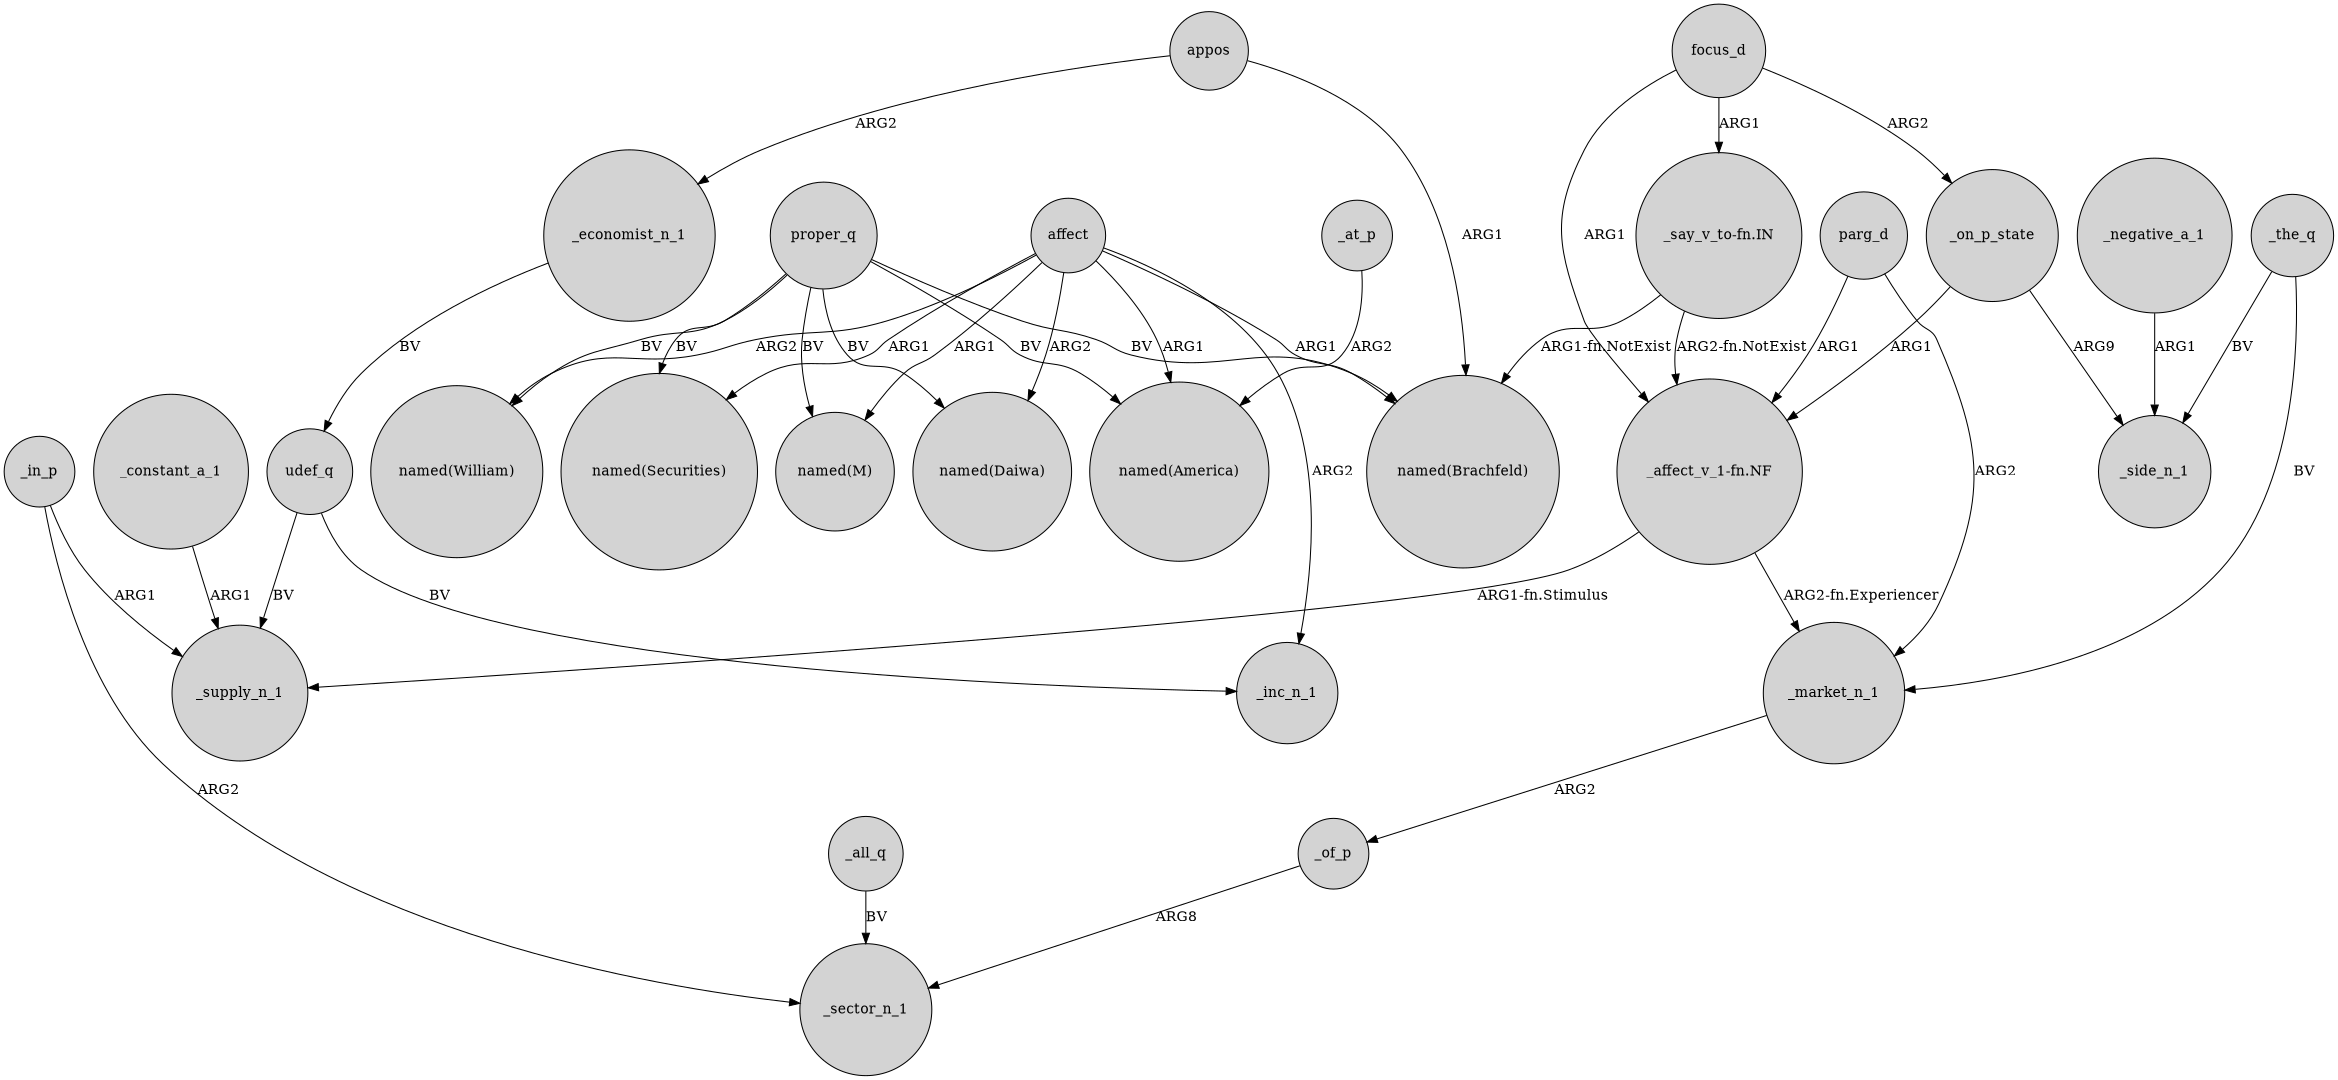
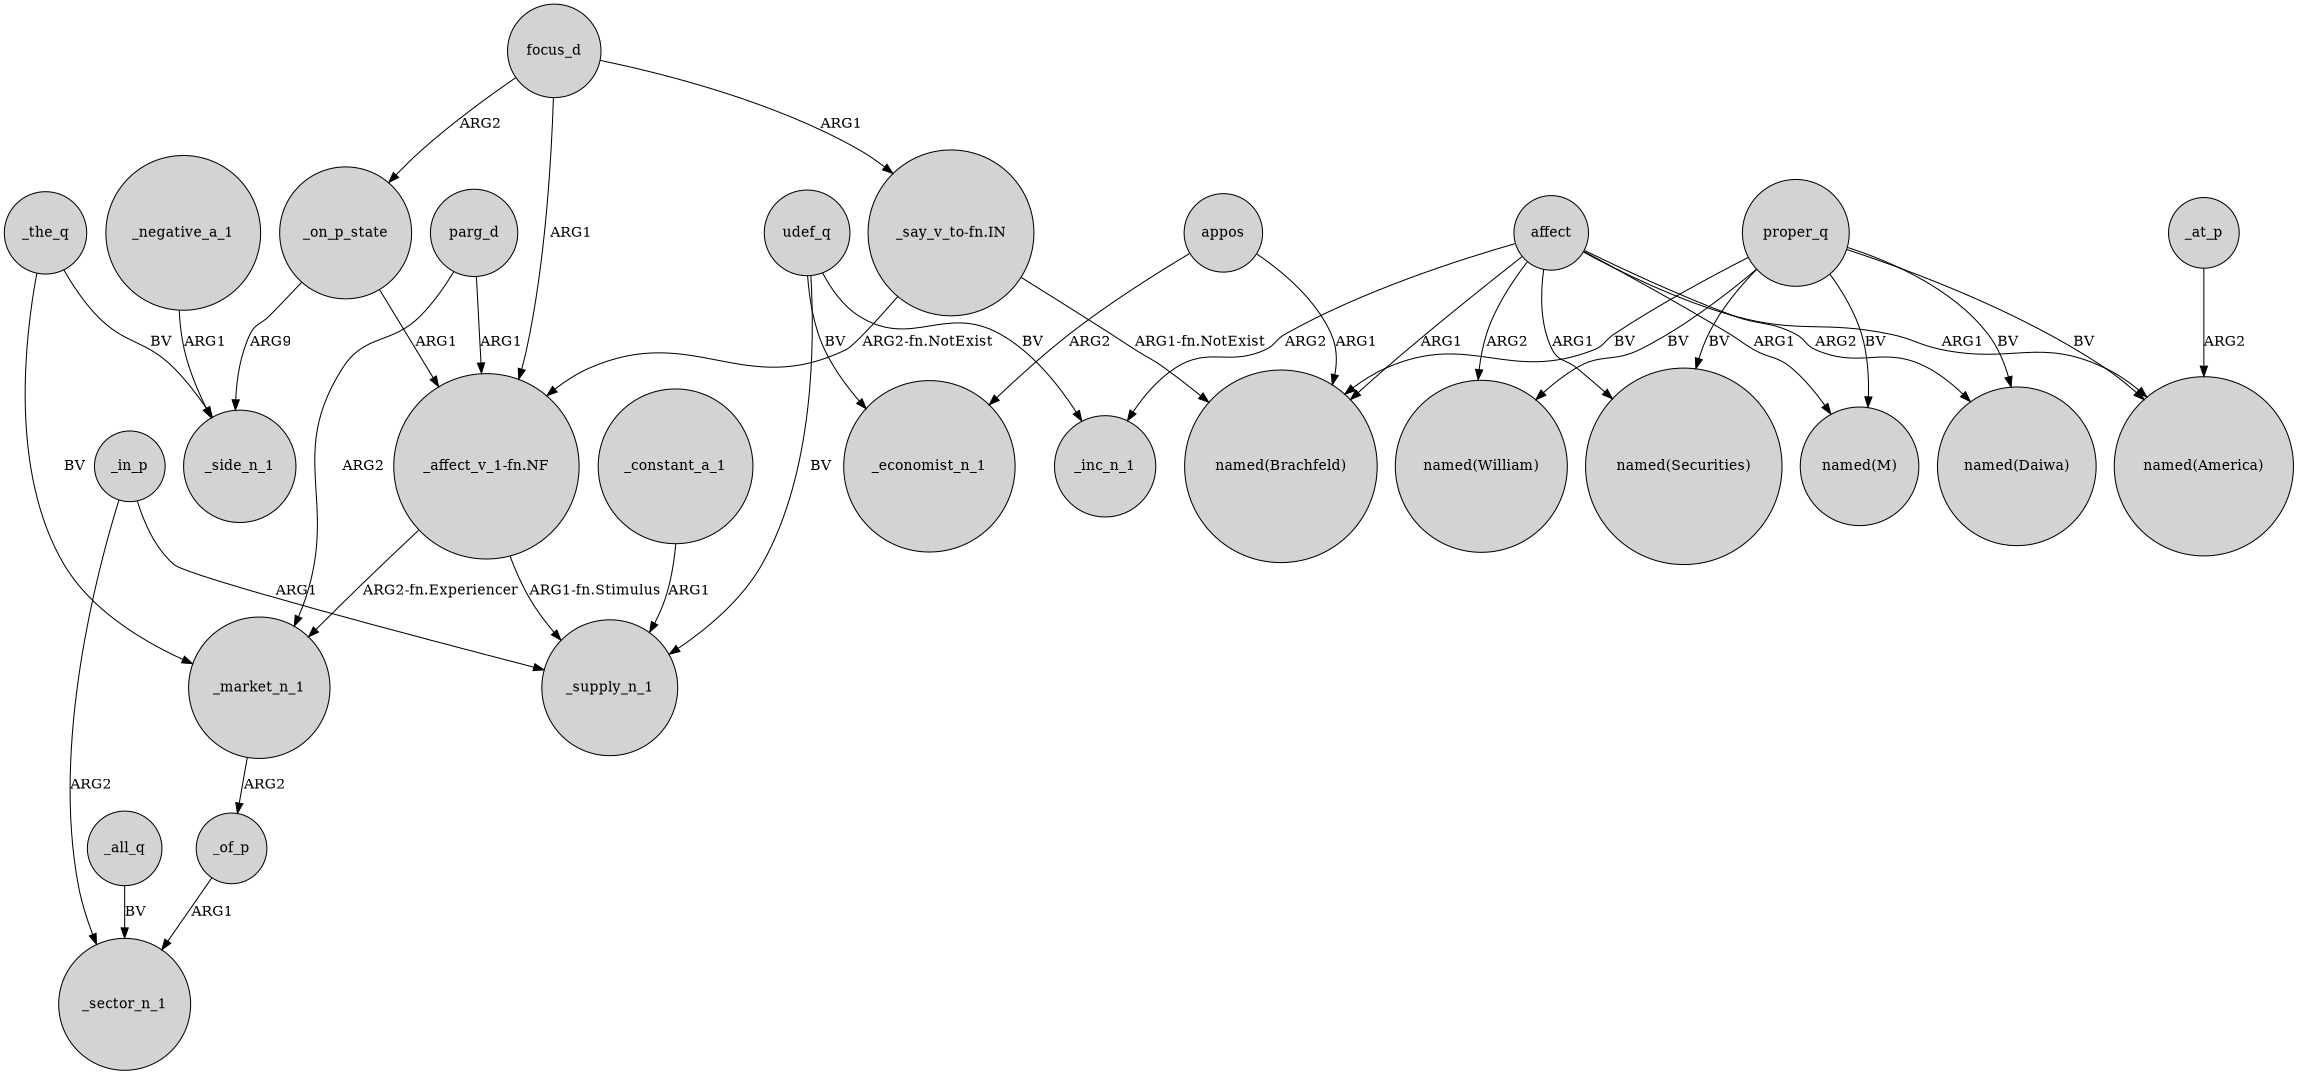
edge "_economist_n_1" -> "udef_q": reversed
edge "_of_p" -> "_sector_n_1": label "ARG8" -> "ARG1"
